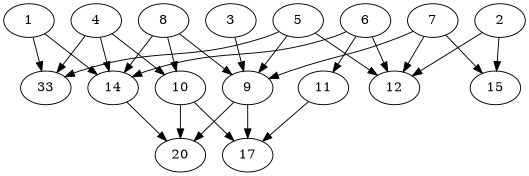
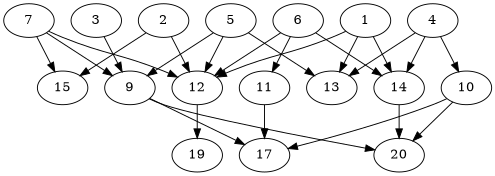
node "8": removed
edge "1" -> "12": added
node "33": label "33" -> "13"
node "19": added
